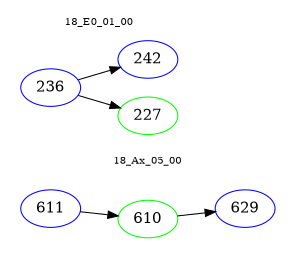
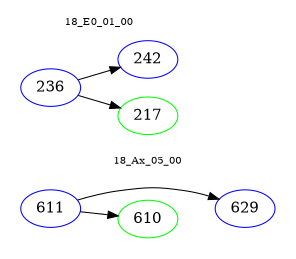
node "227": label "227" -> "217"
edge "610" -> "629": now "611" -> "629"
